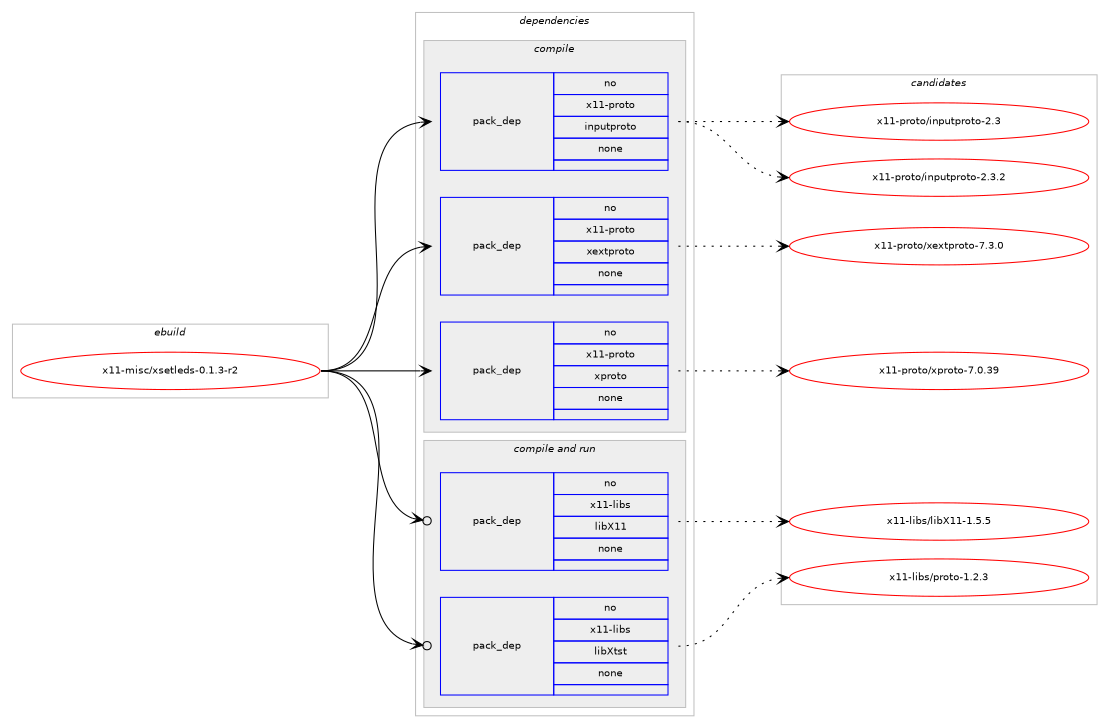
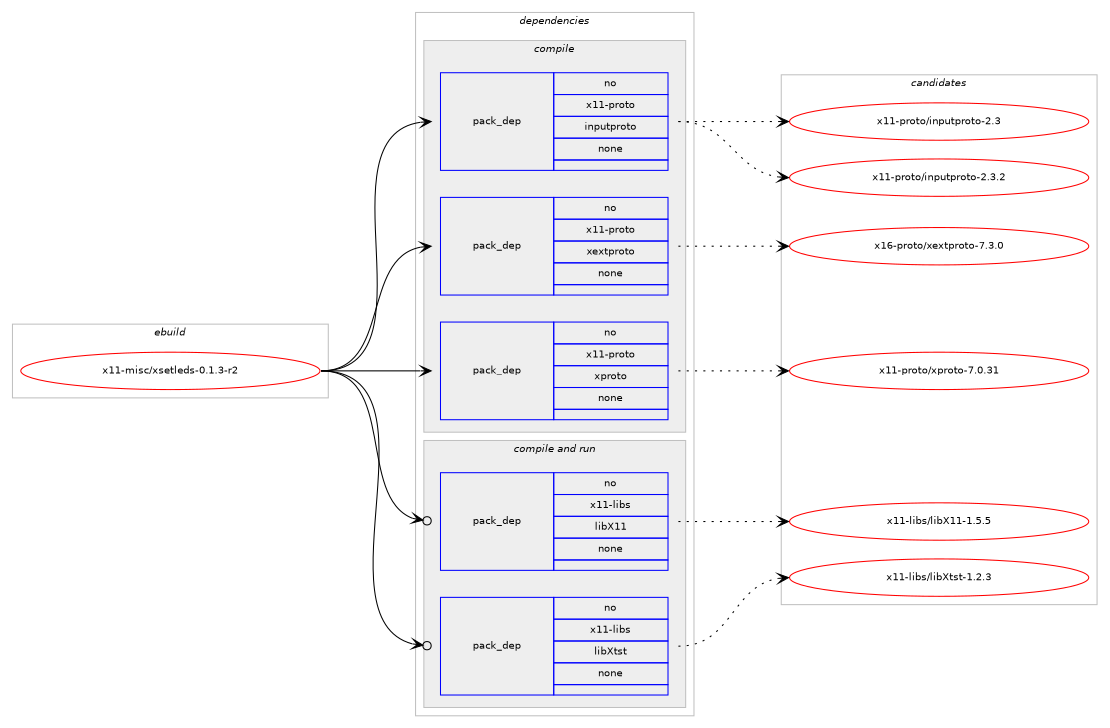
node "x11-proto/xextproto-7.3.0": label "x11-proto/xextproto-7.3.0" -> "x16-proto/xextproto-7.3.0"
node "x11-proto/xproto-7.0.39": label "x11-proto/xproto-7.0.39" -> "x11-proto/xproto-7.0.31"
node "x11-libs/proto-1.2.3": label "x11-libs/proto-1.2.3" -> "x11-libs/libXtst-1.2.3"
